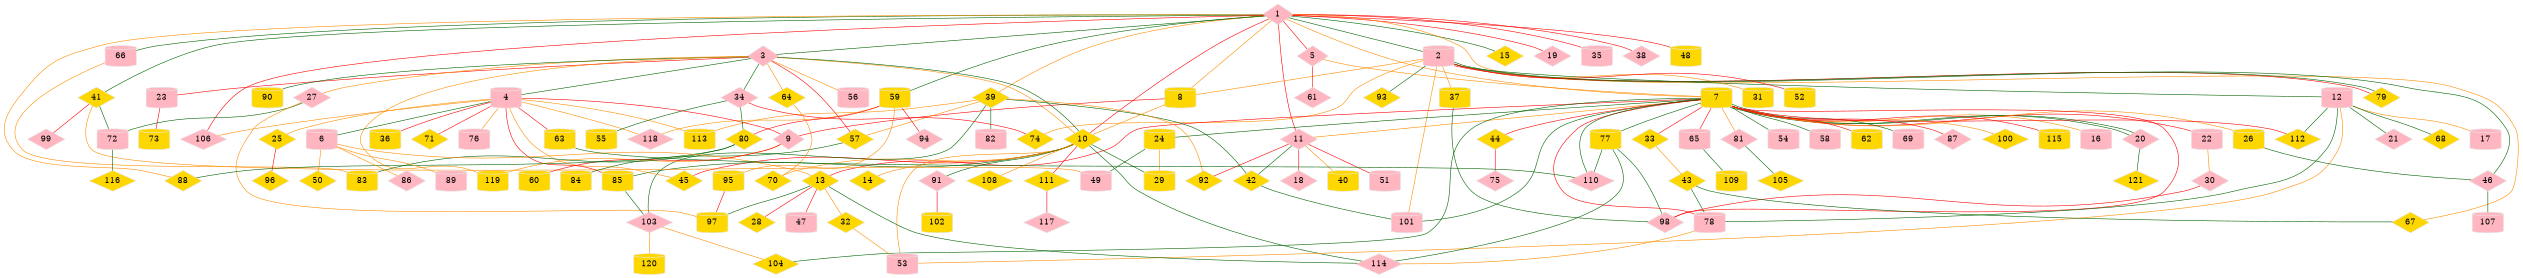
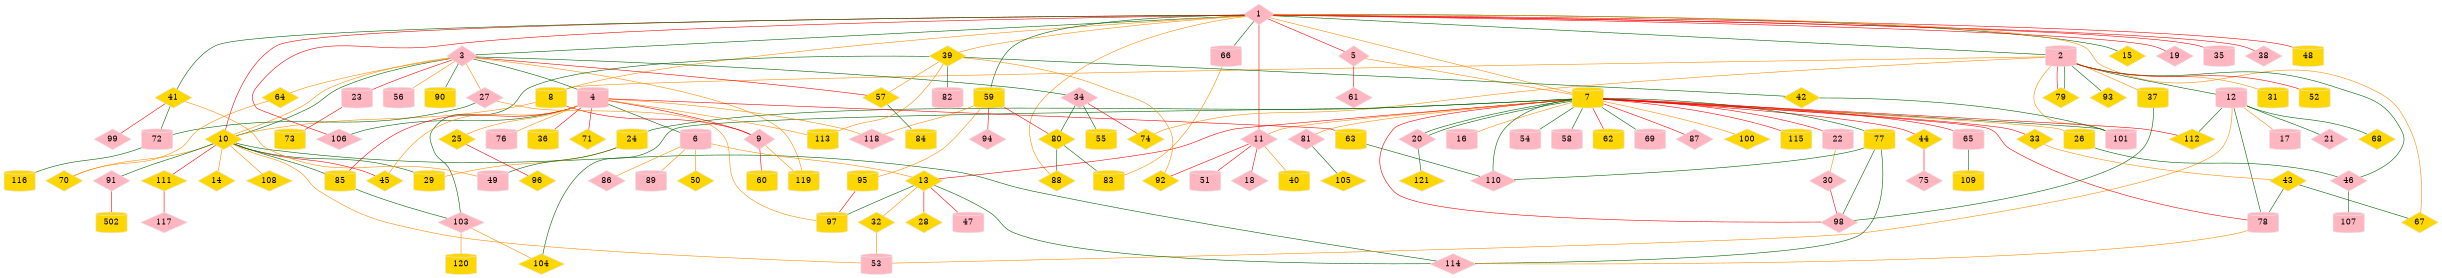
edge "4" -- "106": color darkorange -> darkgreen
edge "11" -- "42": removed
node "116": shape diamond -> cylinder
node "102": label "102" -> "502"
